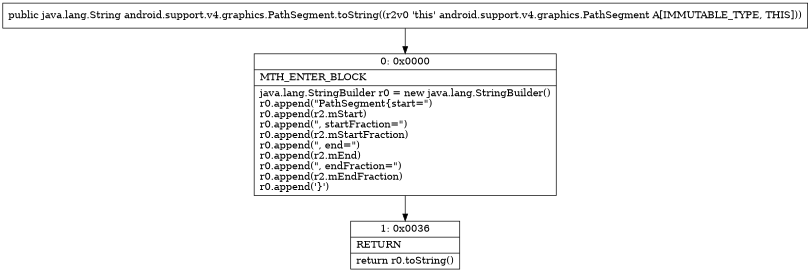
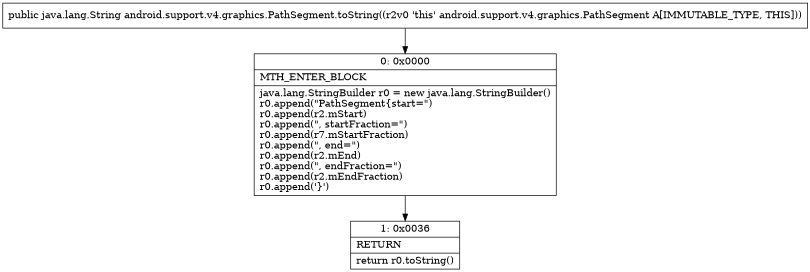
node "0: 0x0000": text "r0.append(r2.mStartFraction)" -> "r0.append(r7.mStartFraction)"
